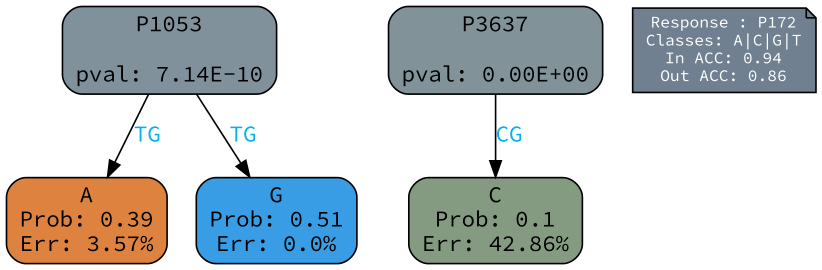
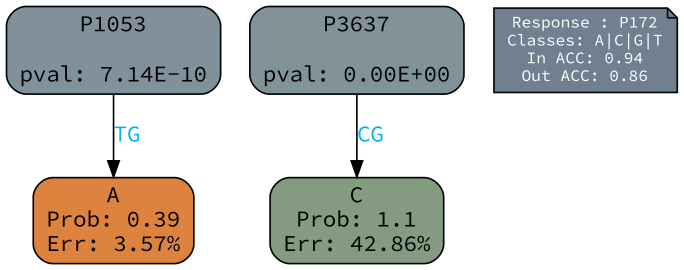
node "G Prob: 0.51 Err: 0.0%": removed
node "C Prob: 0.1 Err: 42.86%": label "C Prob: 0.1 Err: 42.86%" -> "C Prob: 1.1 Err: 42.86%"
